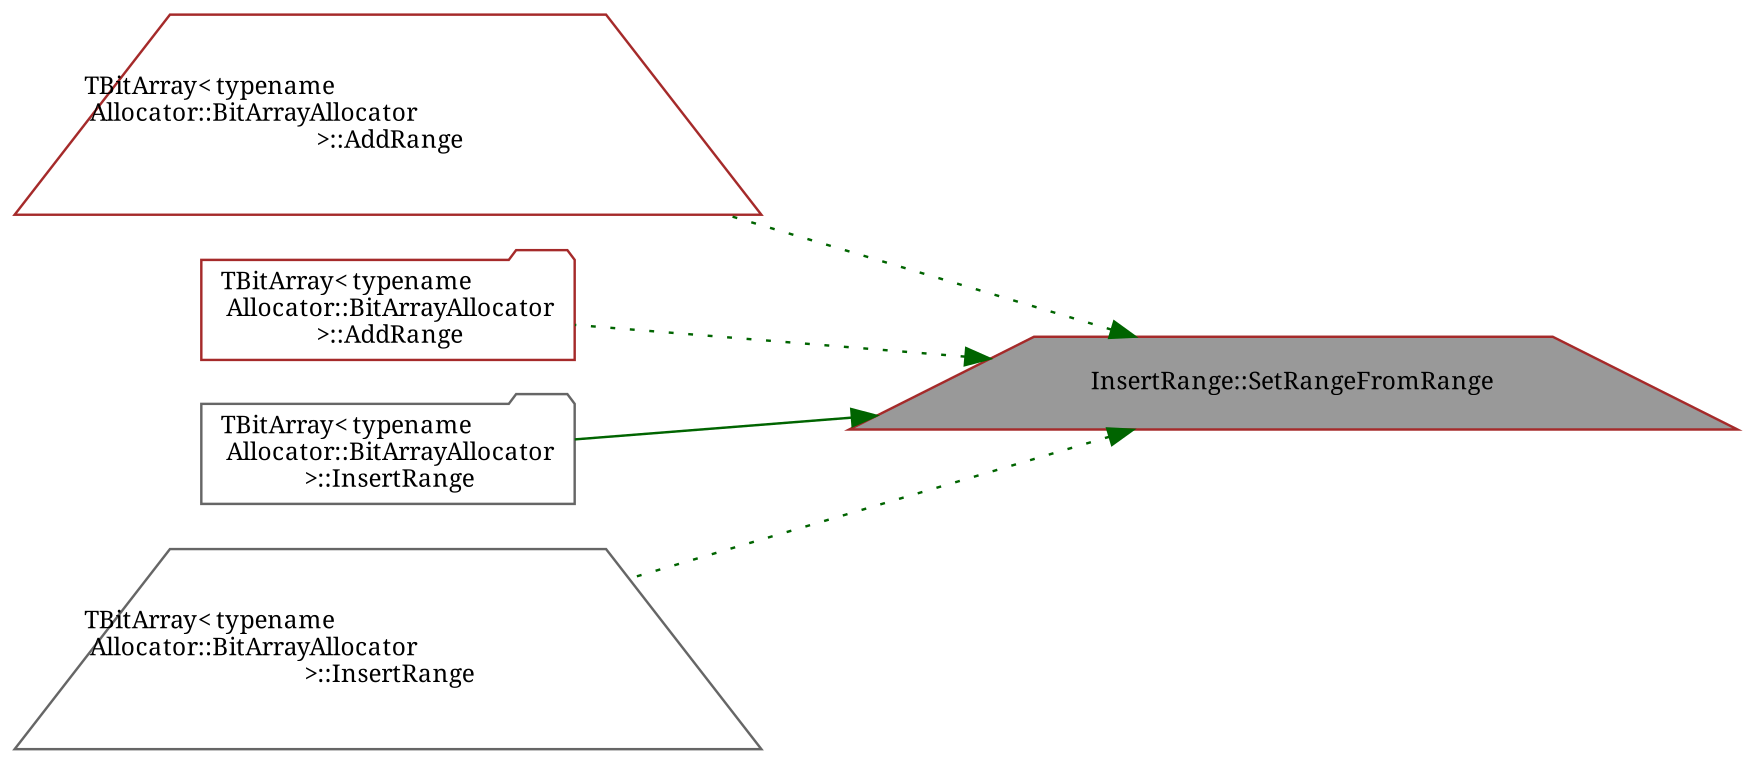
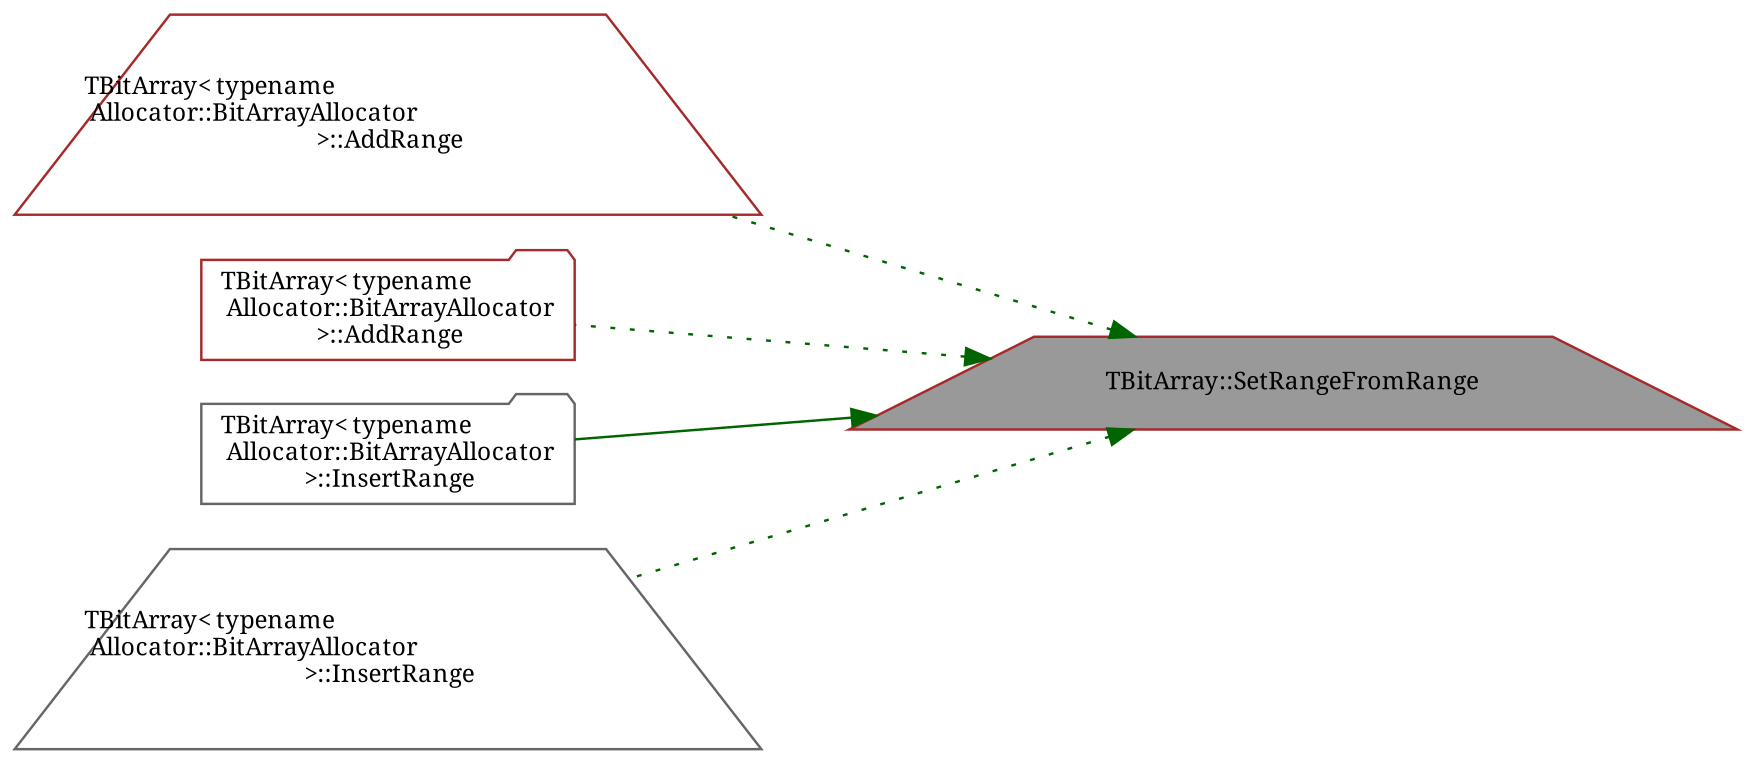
node "InsertRange::SetRangeFromRange": label "InsertRange::SetRangeFromRange" -> "TBitArray::SetRangeFromRange"
